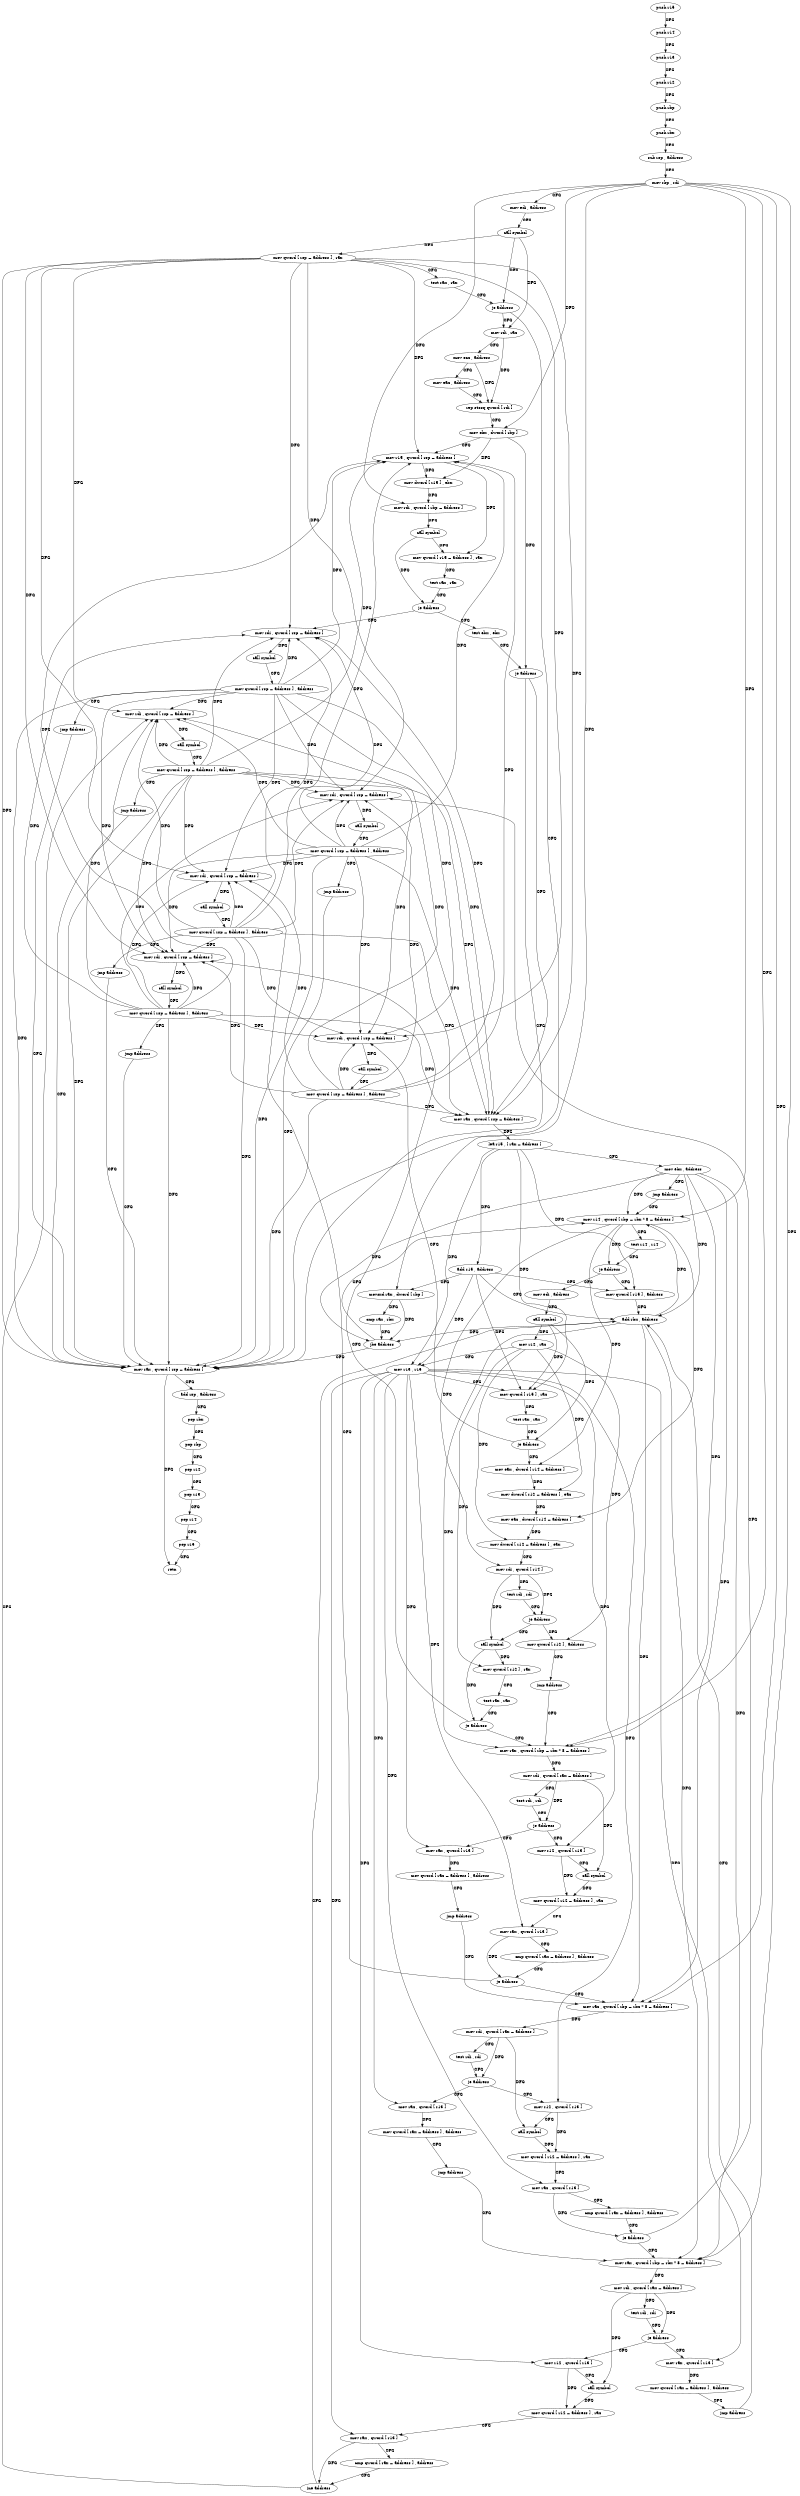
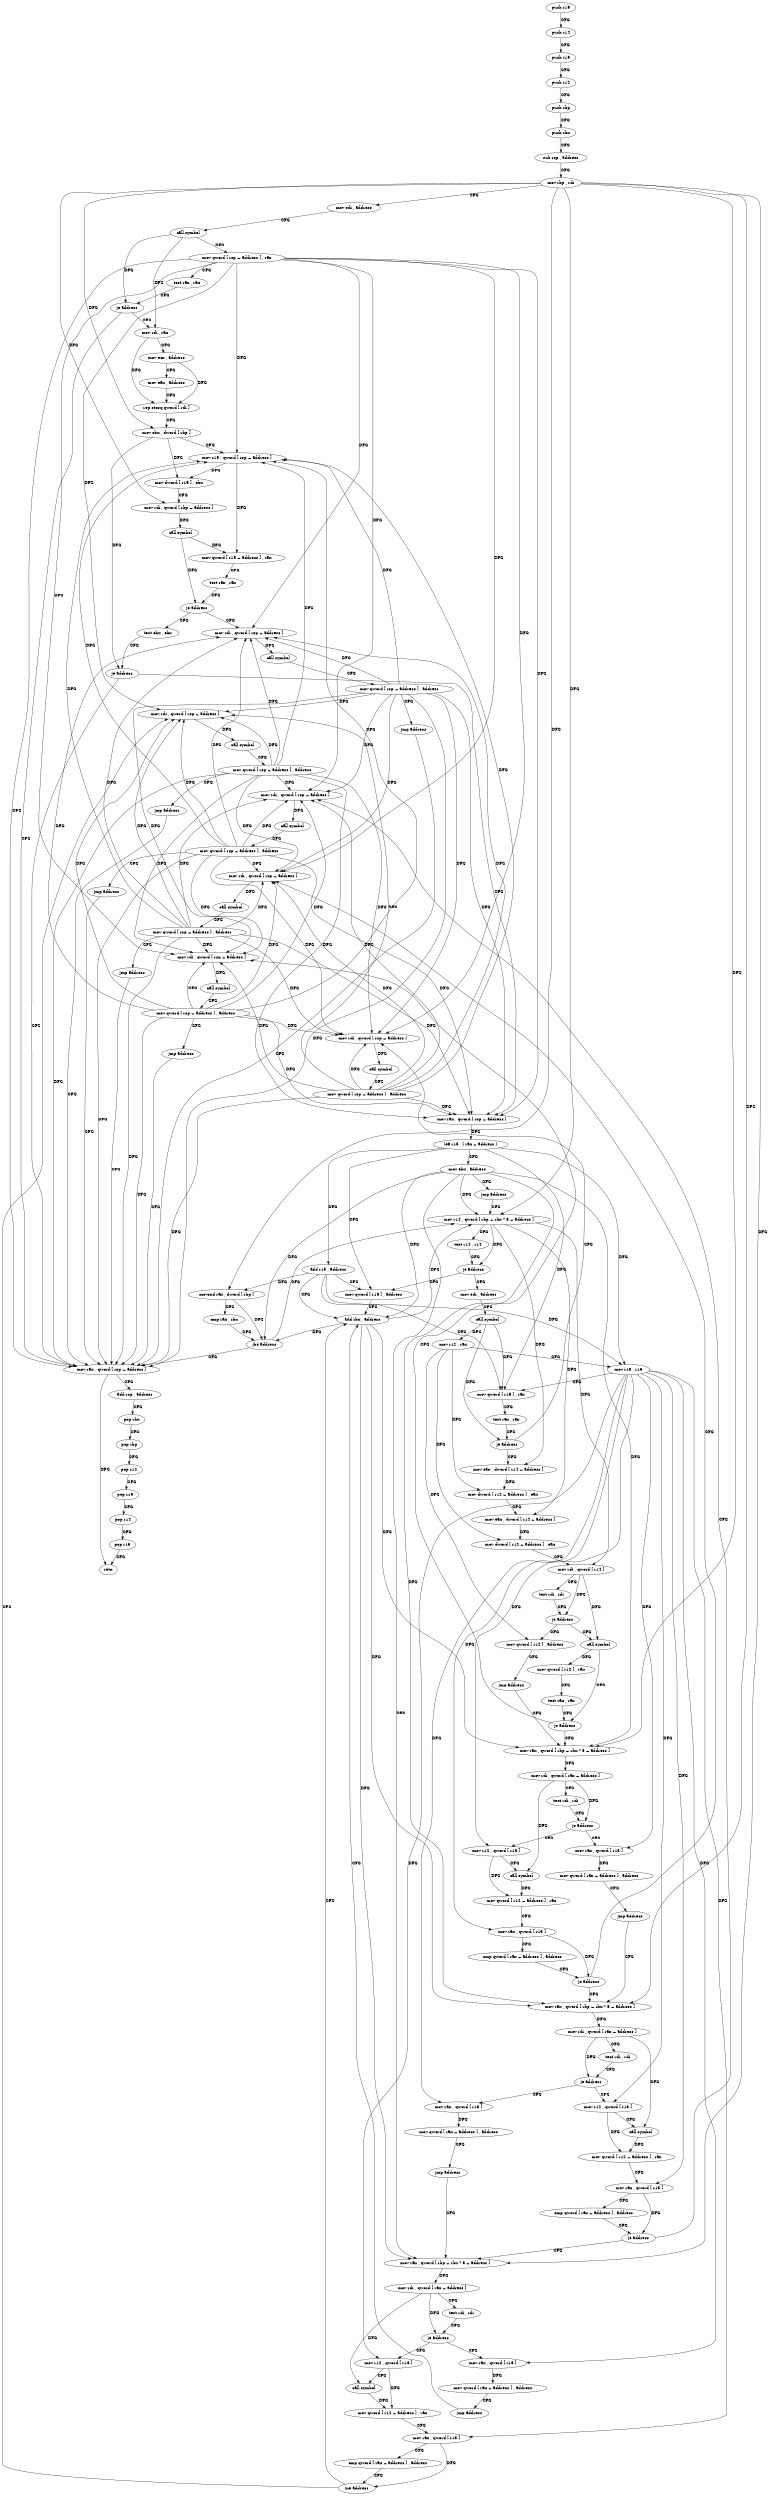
edge "add r15 , address" -> "movsxd rax , dword [ rbp ]": label "CFG" -> "DFG"
edge "mov r12 , rax" -> "mov qword [ r12 ] , rax": removed, label "DFG"
